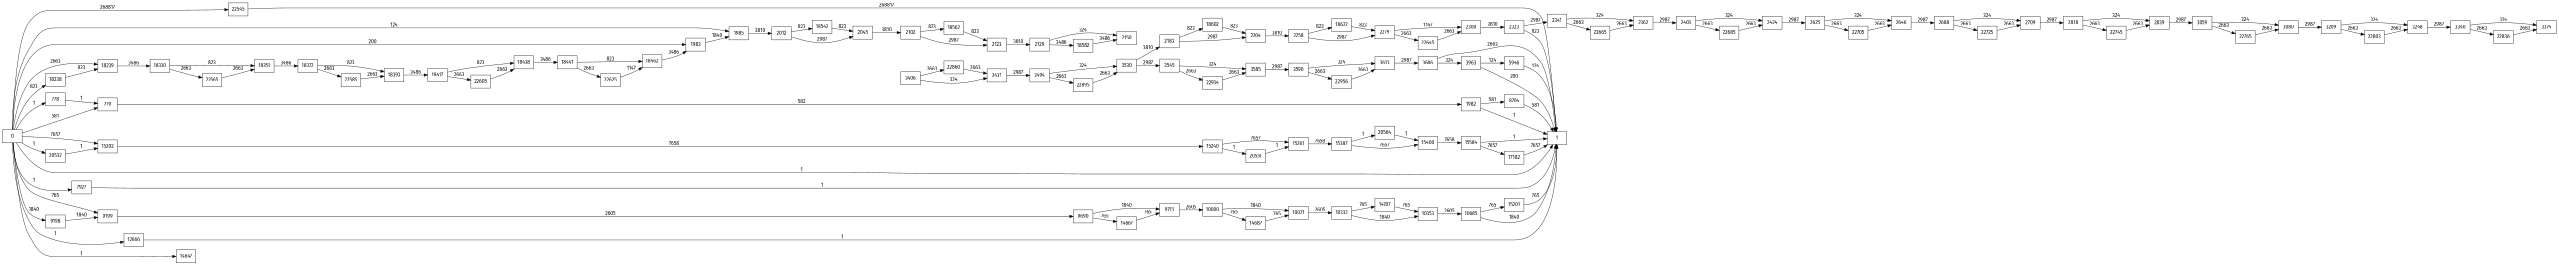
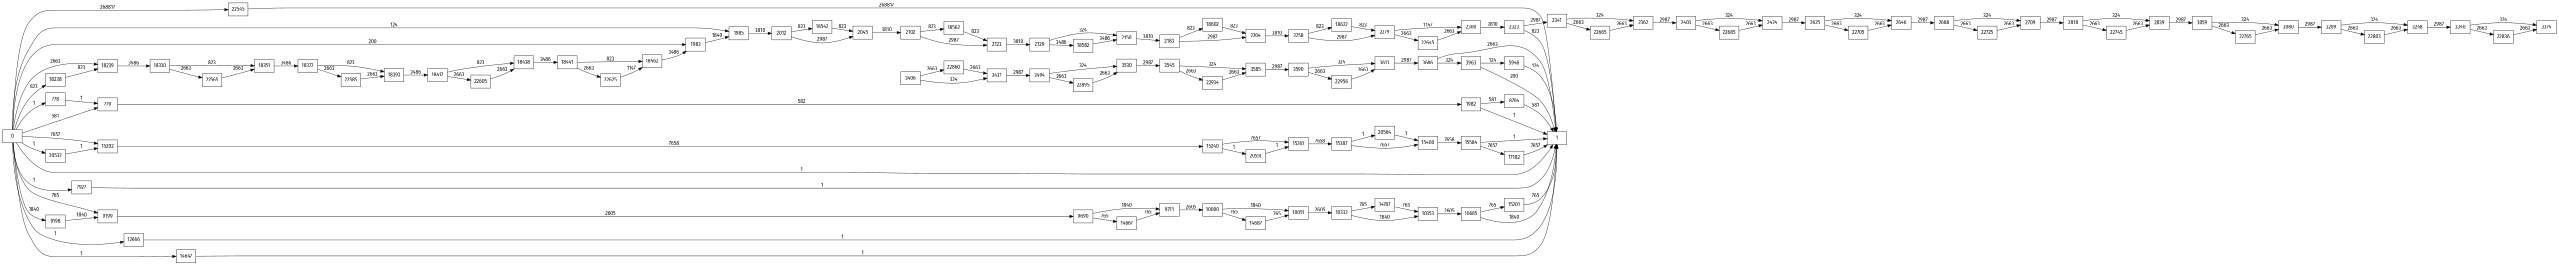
edge "3530" -> "2183": now "2150" -> "2183"
node "10021": label "10021" -> "10051"
edge "14647" -> "1": added, label "1"
